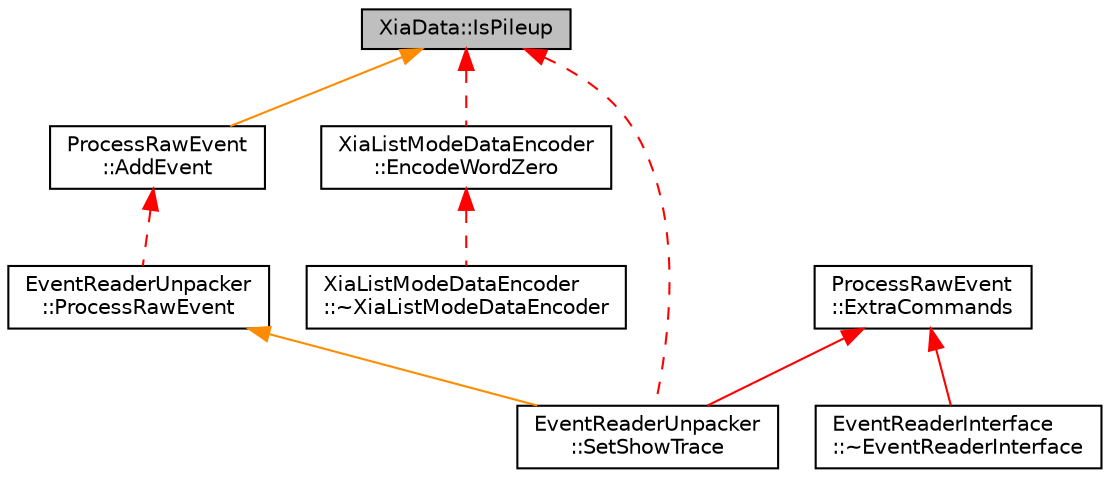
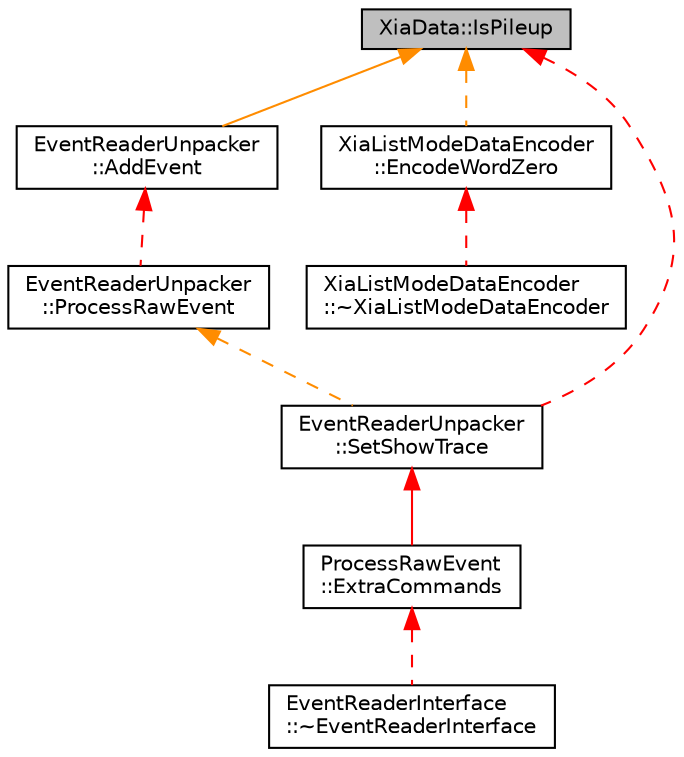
edge "XiaListModeDataEncoder ::EncodeWordZero" -> "XiaData::IsPileup": color red -> darkorange
node "ProcessRawEvent ::AddEvent": label "ProcessRawEvent ::AddEvent" -> "EventReaderUnpacker ::AddEvent"
edge "EventReaderUnpacker ::SetShowTrace" -> "EventReaderUnpacker ::ProcessRawEvent": style solid -> dashed
edge "EventReaderUnpacker ::SetShowTrace" -> "ProcessRawEvent ::ExtraCommands": reversed
edge "EventReaderInterface ::~EventReaderInterface" -> "ProcessRawEvent ::ExtraCommands": style solid -> dashed
